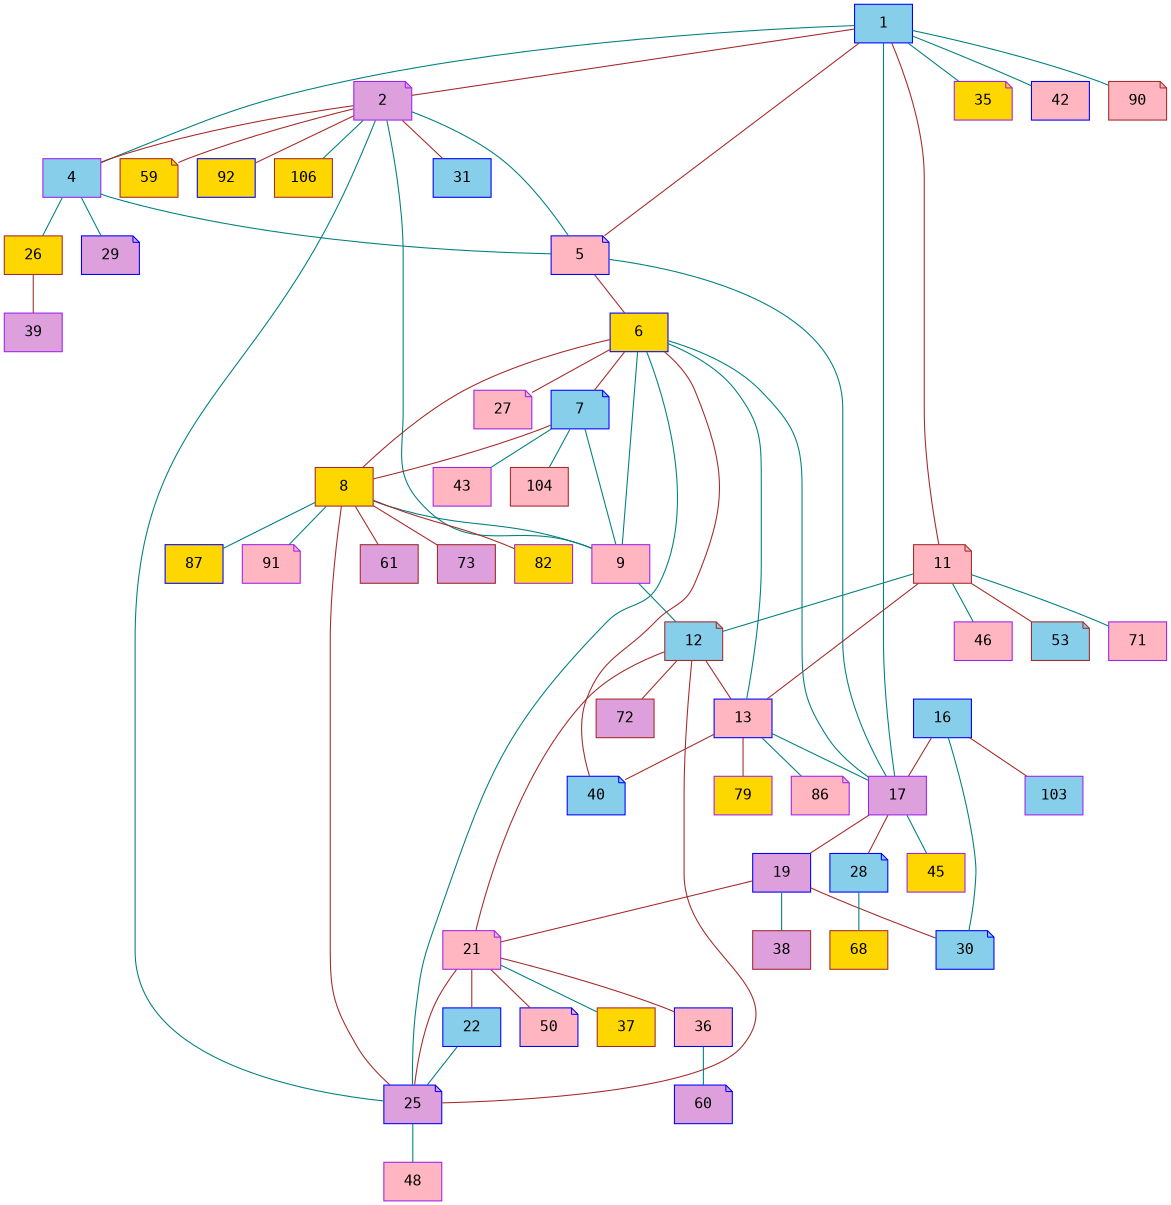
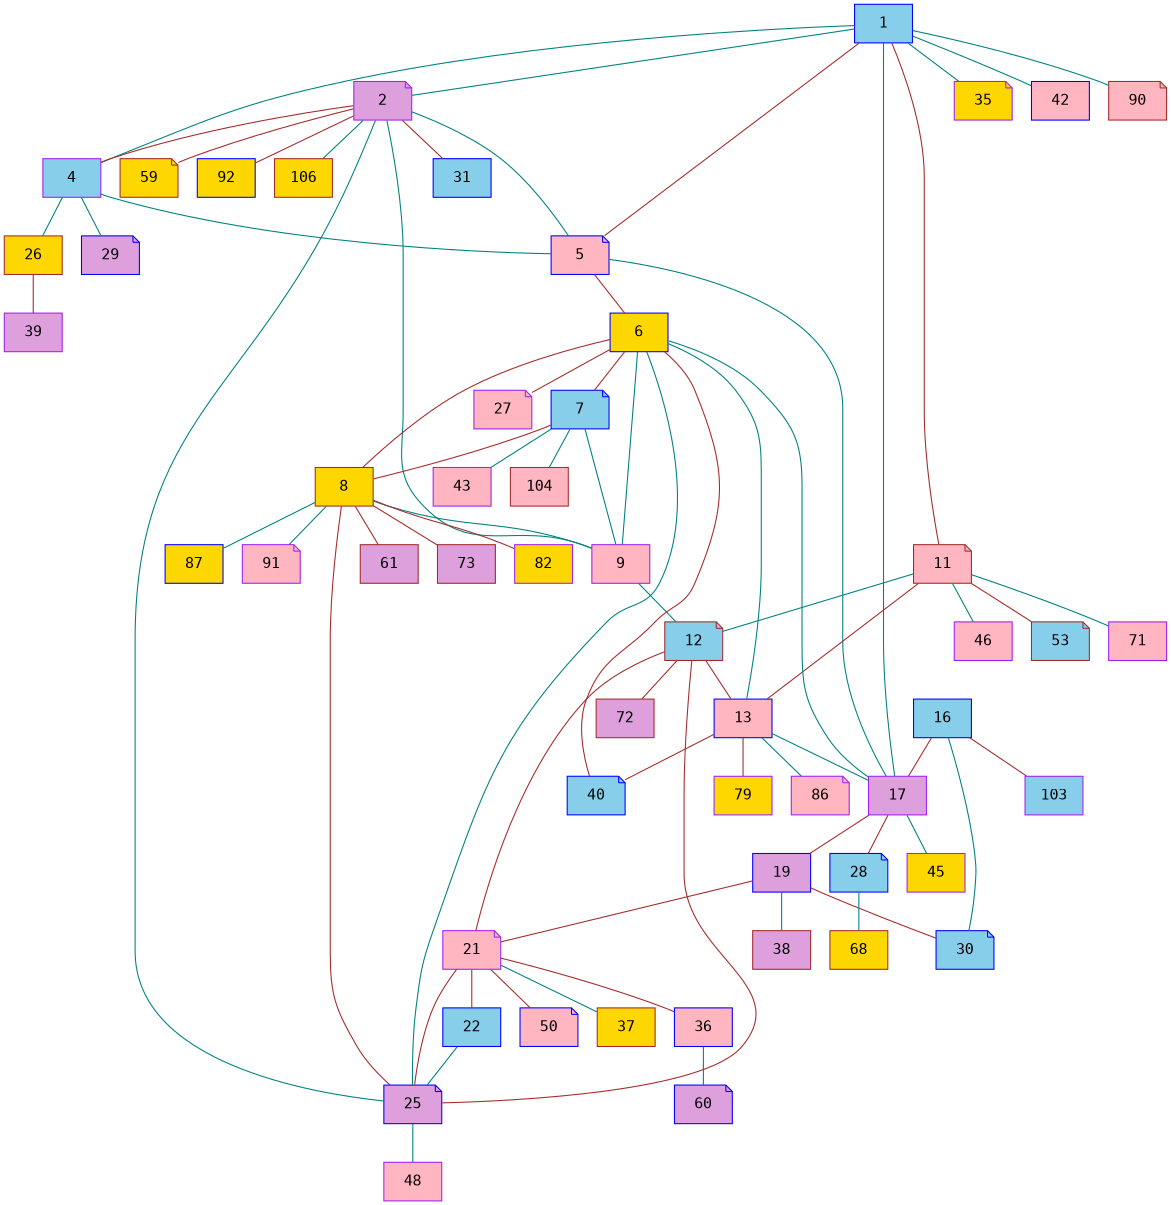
edge "1" -- "2": color brown -> teal
